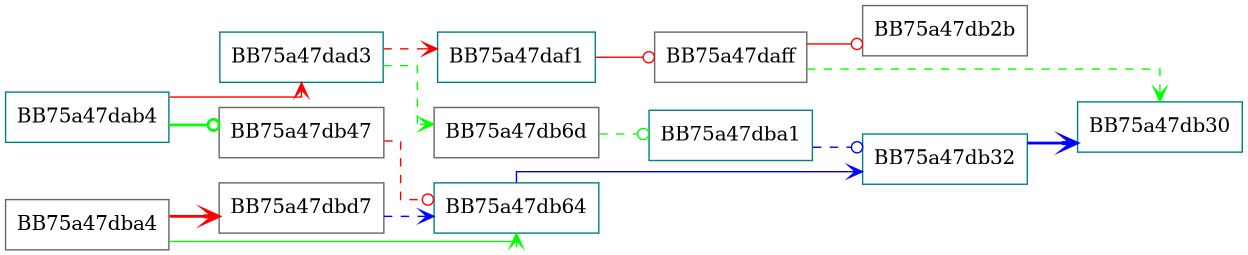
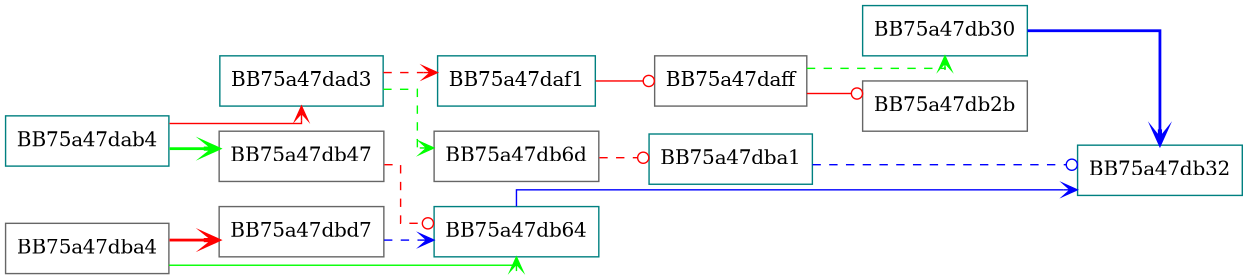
edge "BB75a47dab4" -> "BB75a47db47": arrowhead odot -> vee
edge "BB75a47db6d" -> "BB75a47dba1": color green -> red
edge "BB75a47db32" -> "BB75a47db30": reversed
